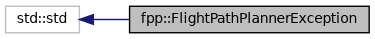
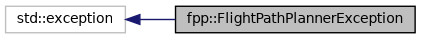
node "std::std": label "std::std" -> "std::exception"
